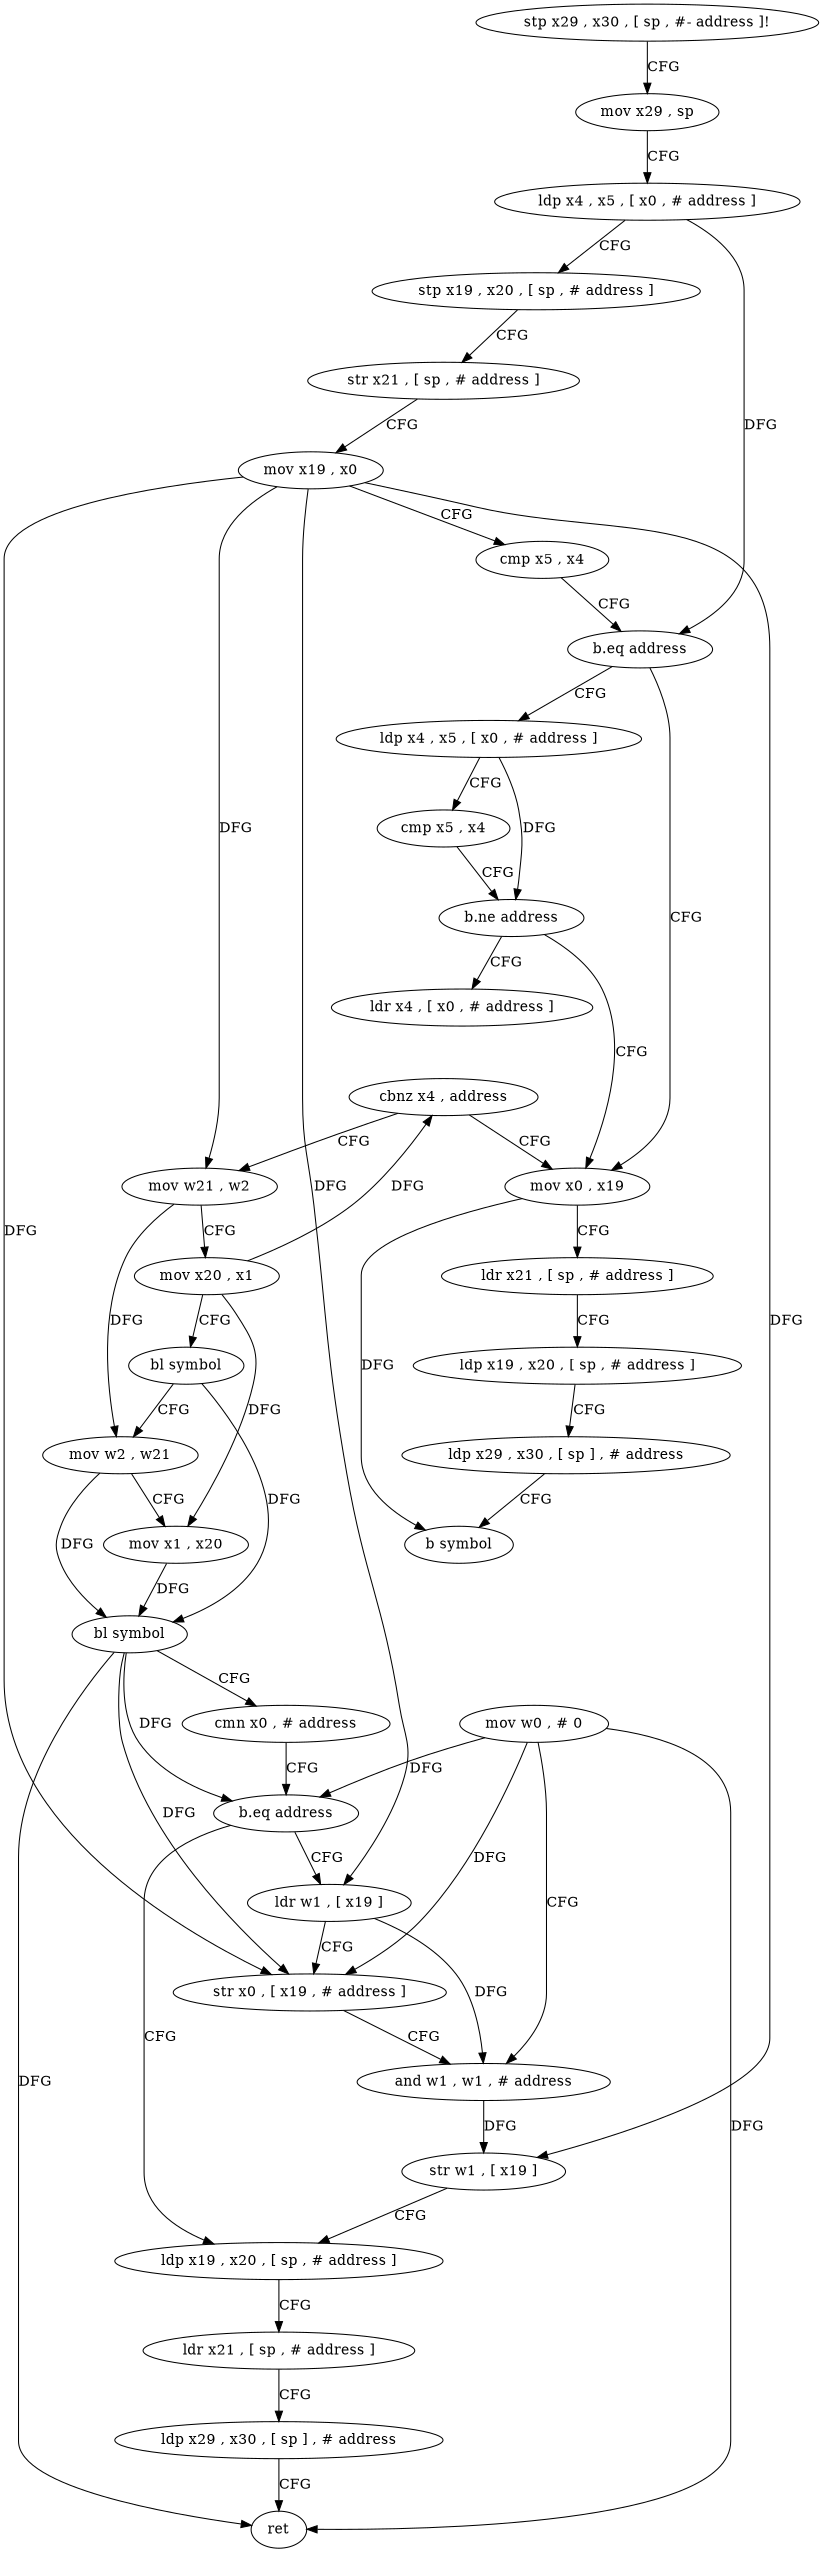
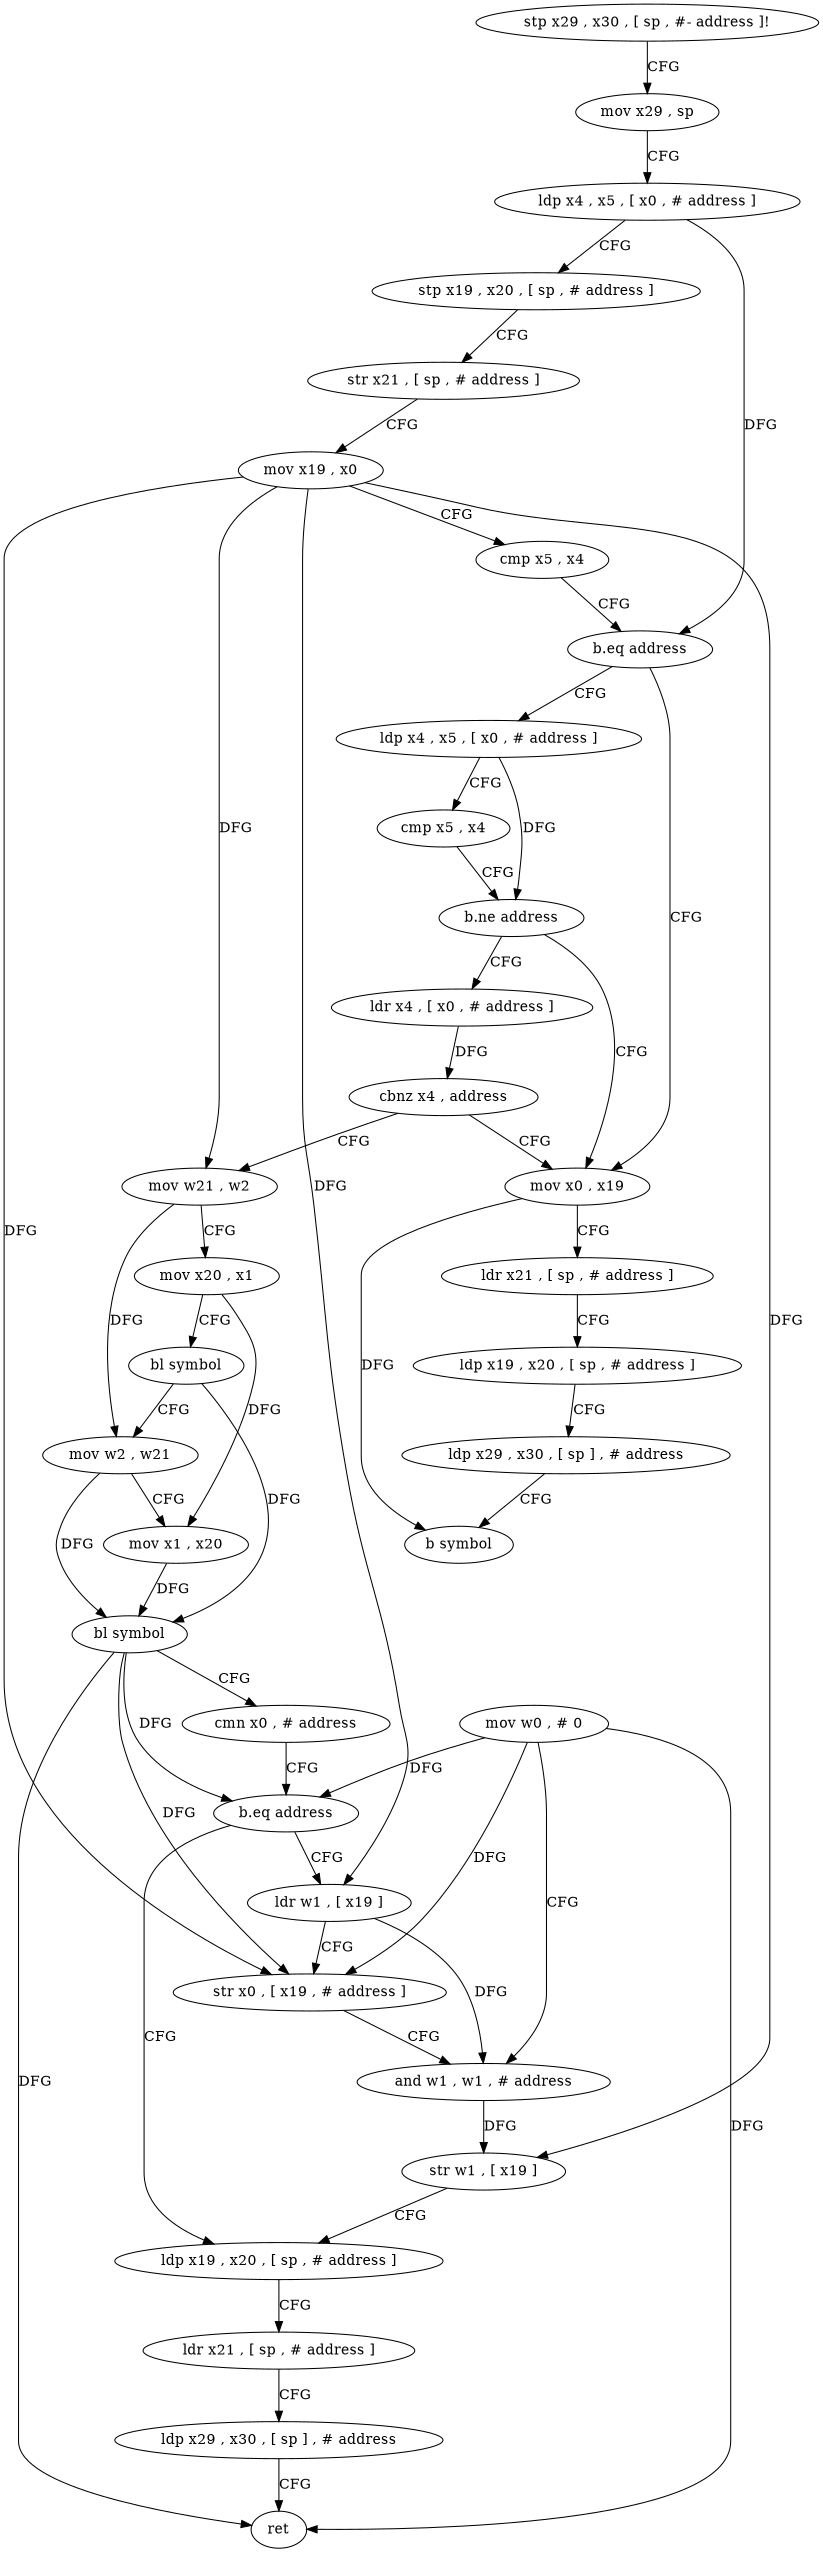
edge "mov x20 , x1" -> "cbnz x4 , address": now "ldr x4 , [ x0 , # address ]" -> "cbnz x4 , address"
